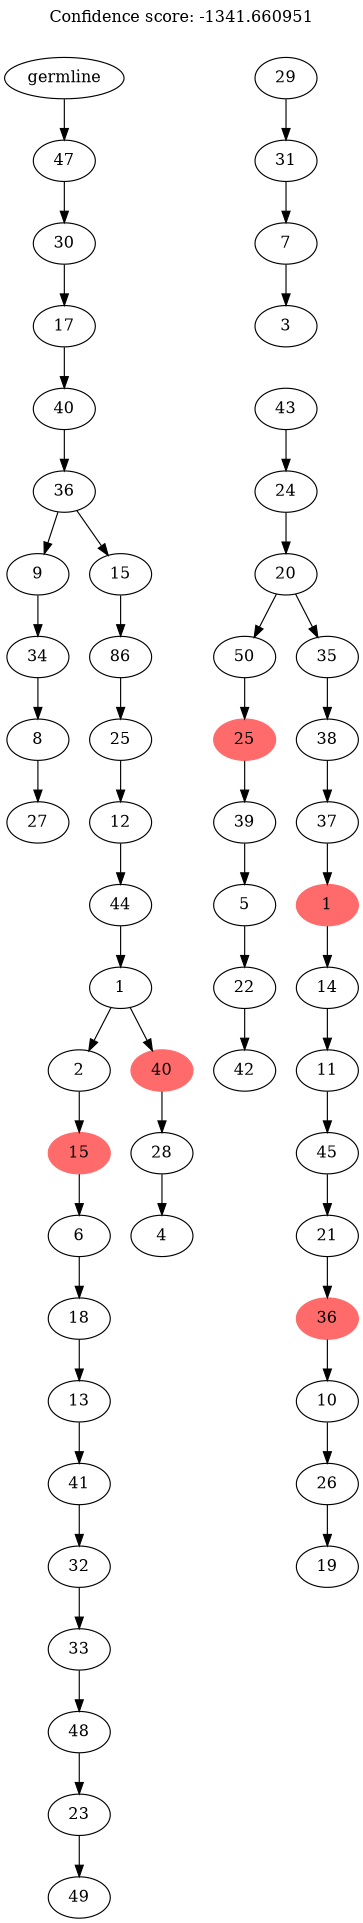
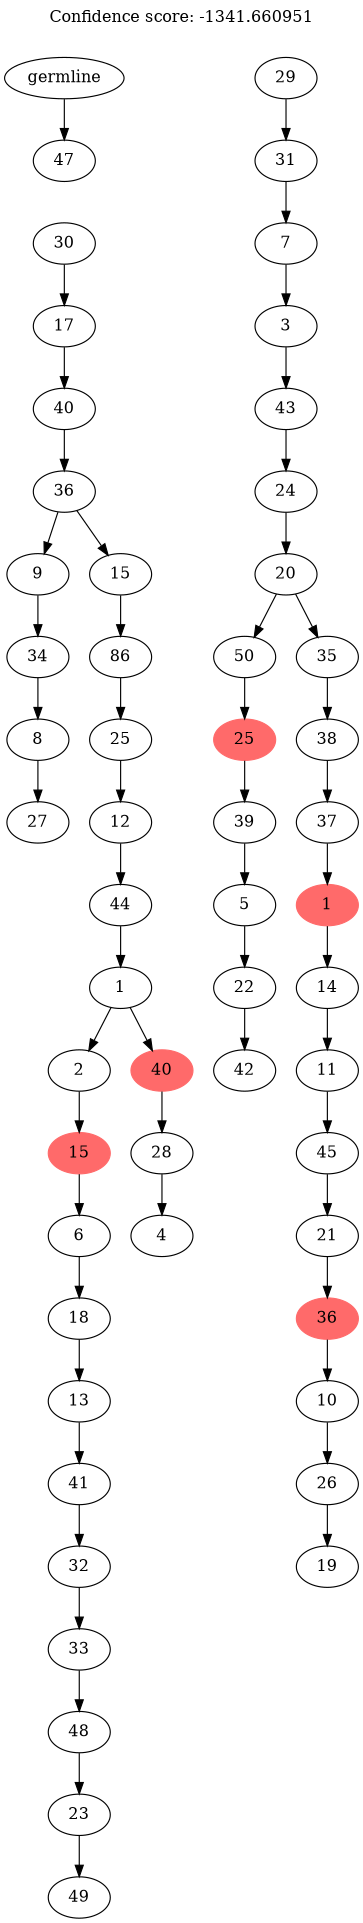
edge "47" -> "30": removed
edge "3" -> "43": added
